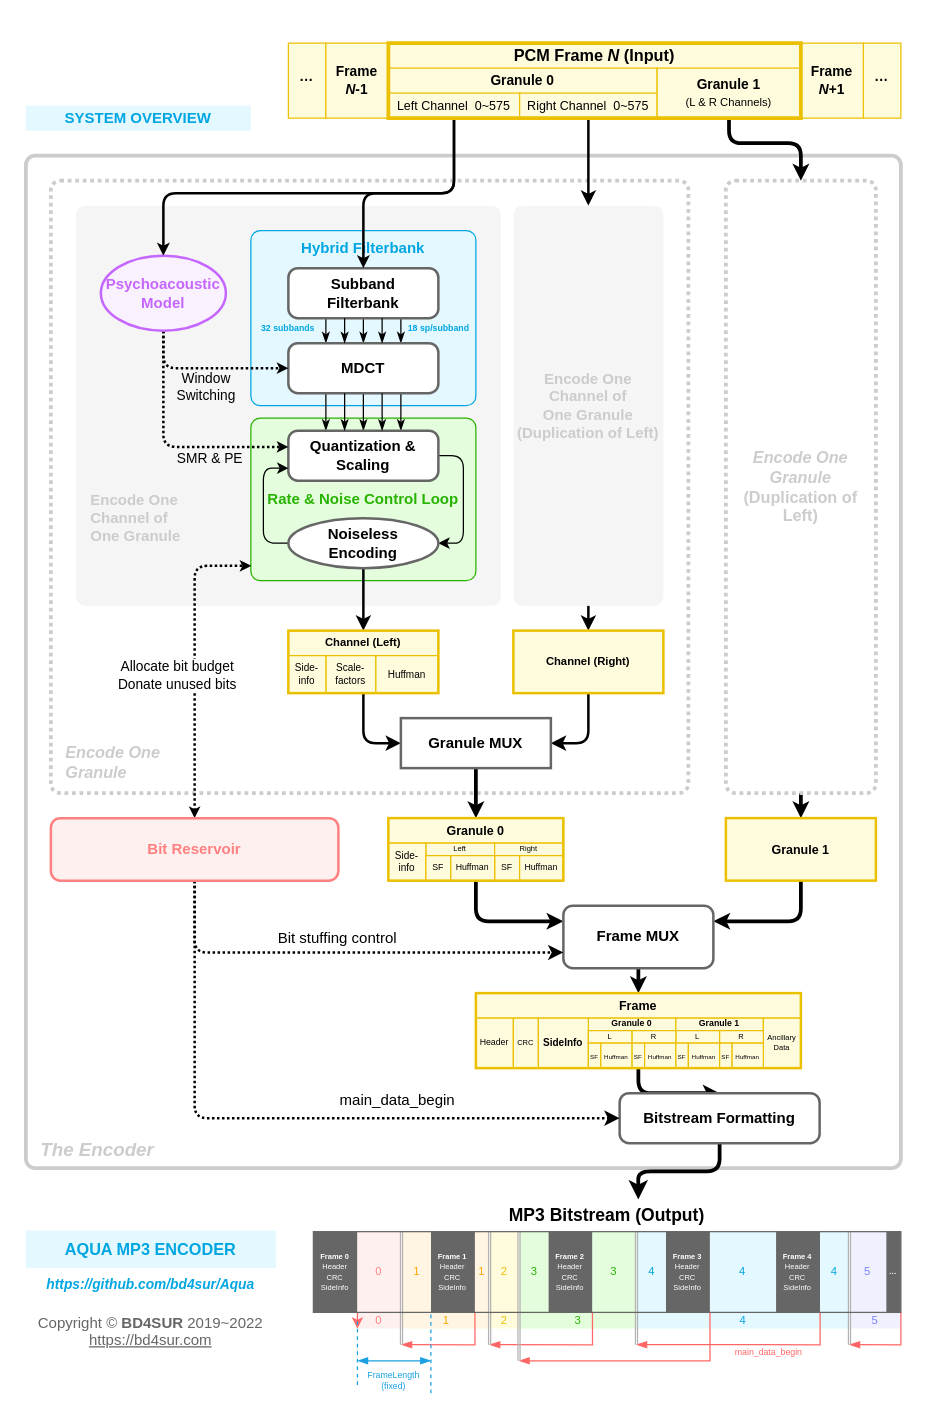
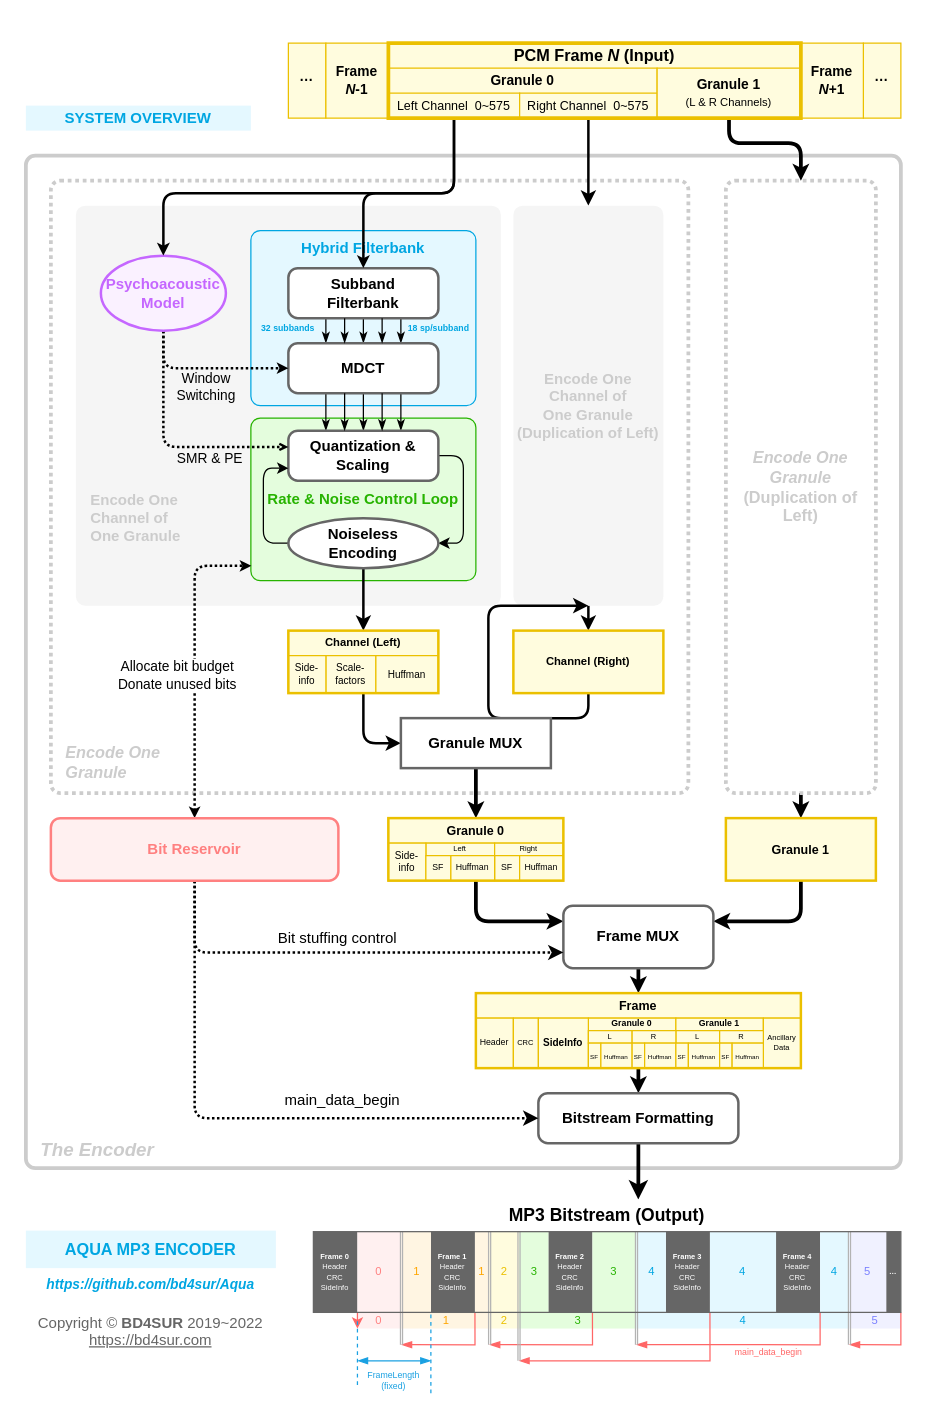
edge "PsychoacousticModel" -> "Quantization &Scaling": arrowhead classic -> open
edge "Channel (Right)" -> "Granule MUX": now "Channel (Right)" -> "Encode One Channel of One Granule (Duplication of Left)"
node "Bitstream Formatting": moved (719, 1118) -> (638, 1118)
